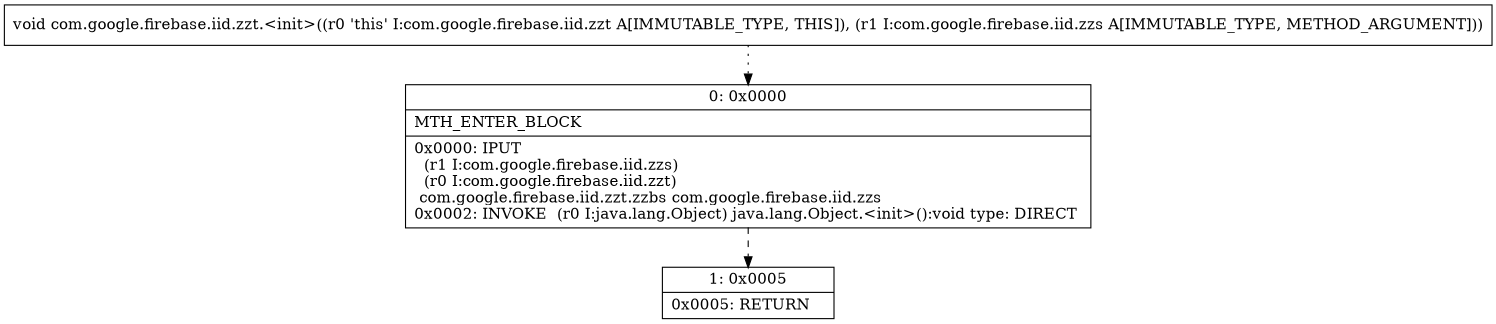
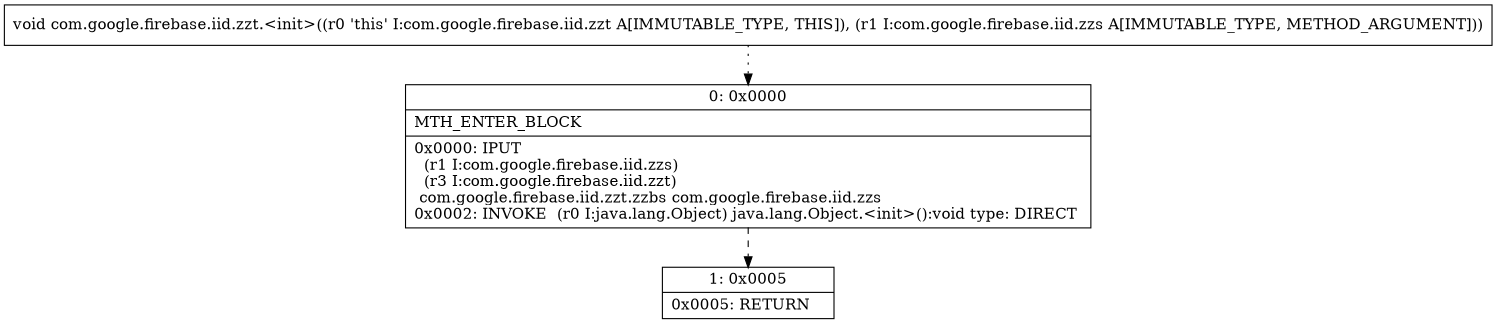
node "0: 0x0000": text "(r0 I:com.google.firebase.iid.zzt)" -> "(r3 I:com.google.firebase.iid.zzt)"
